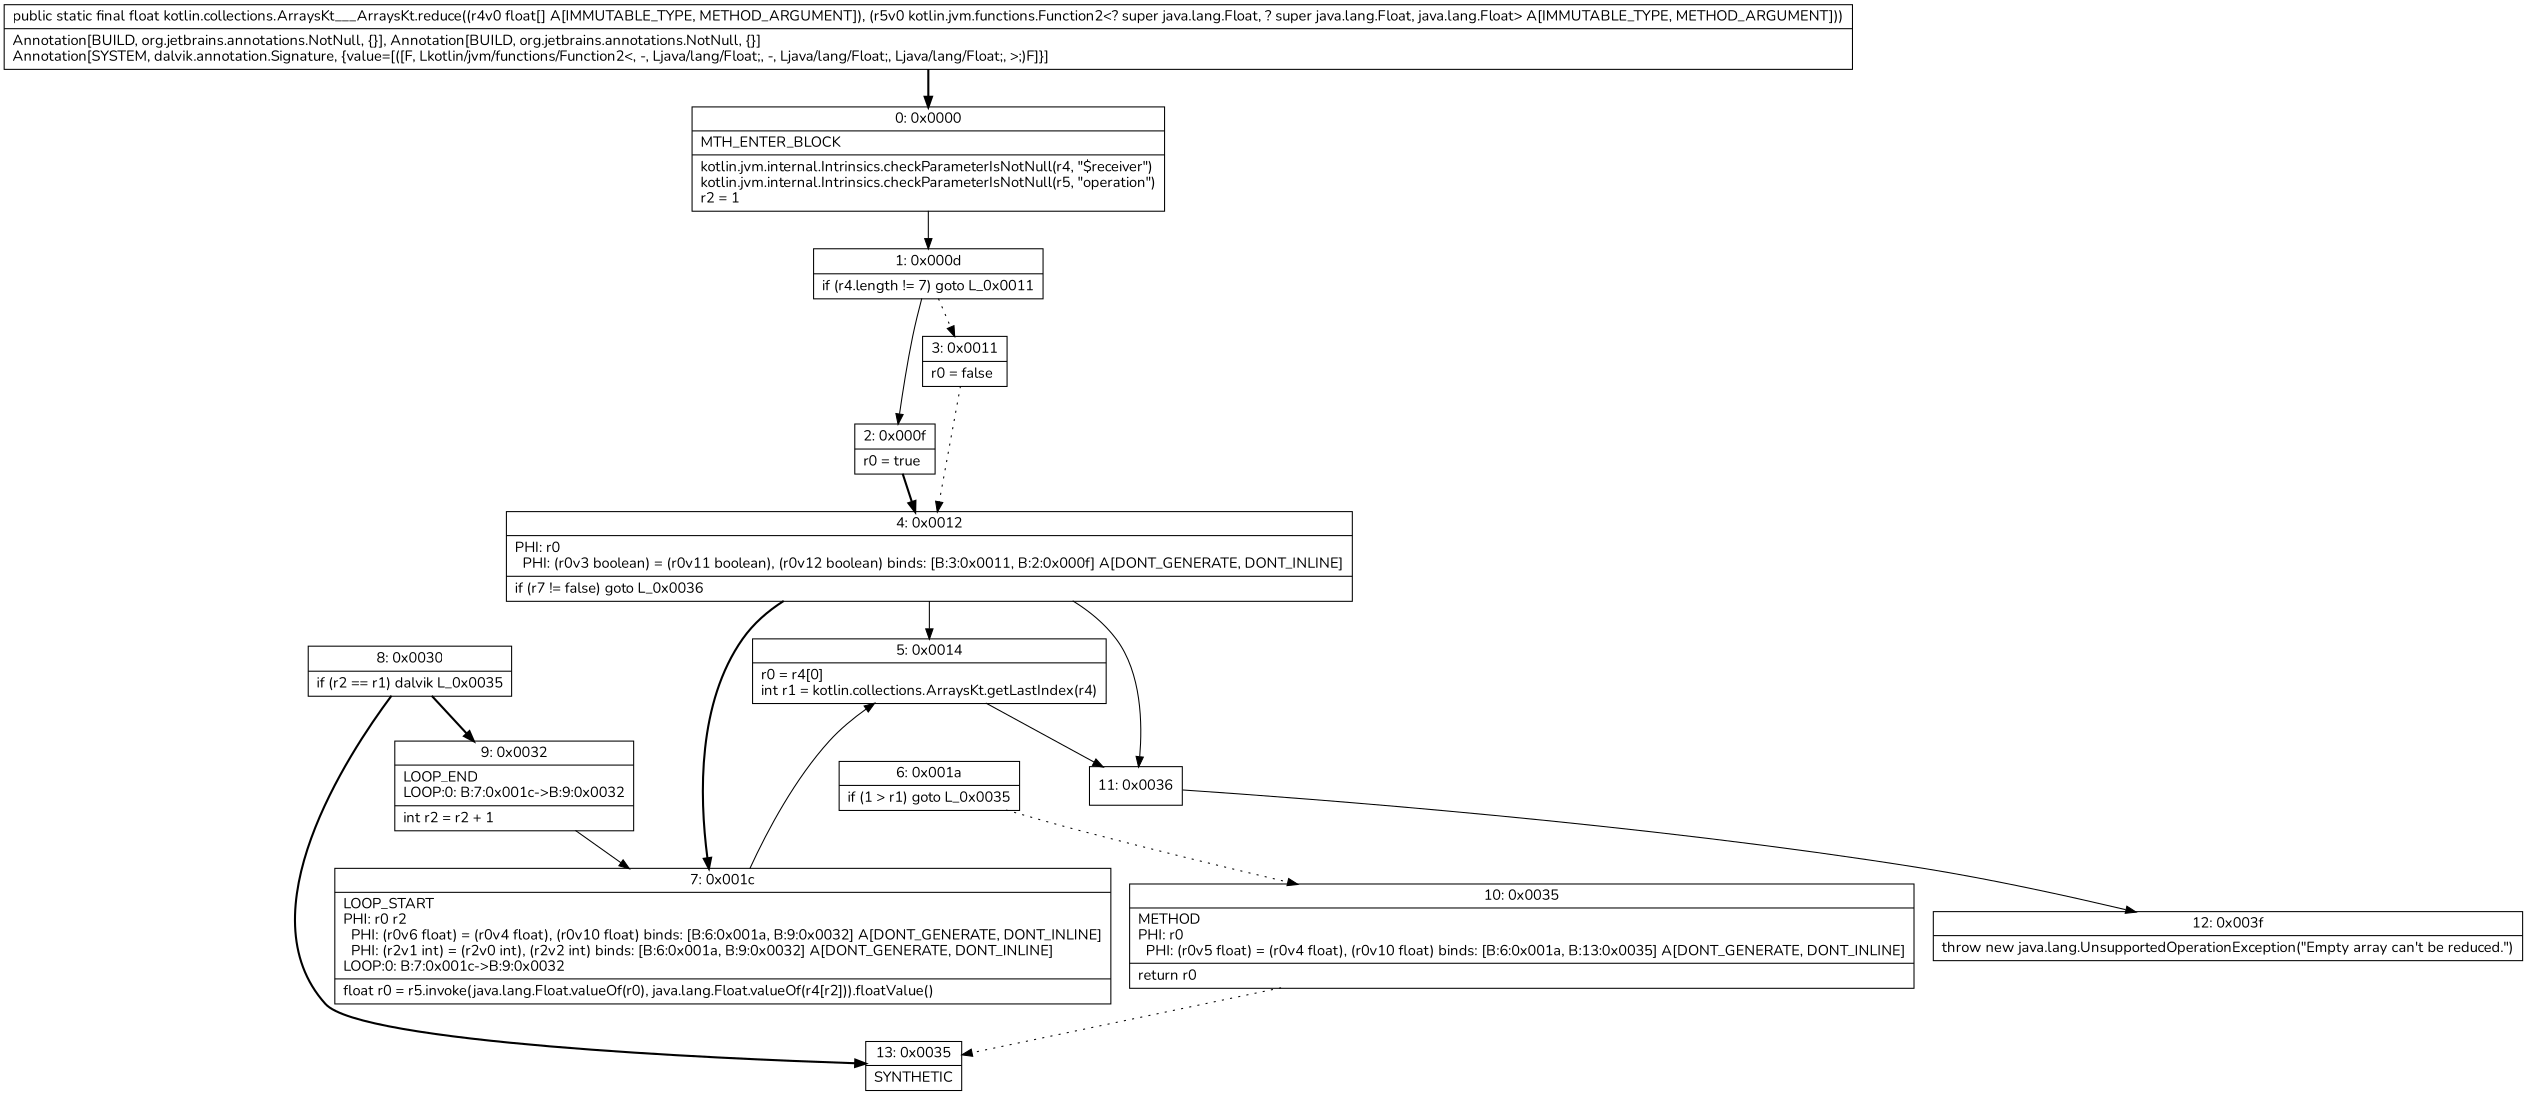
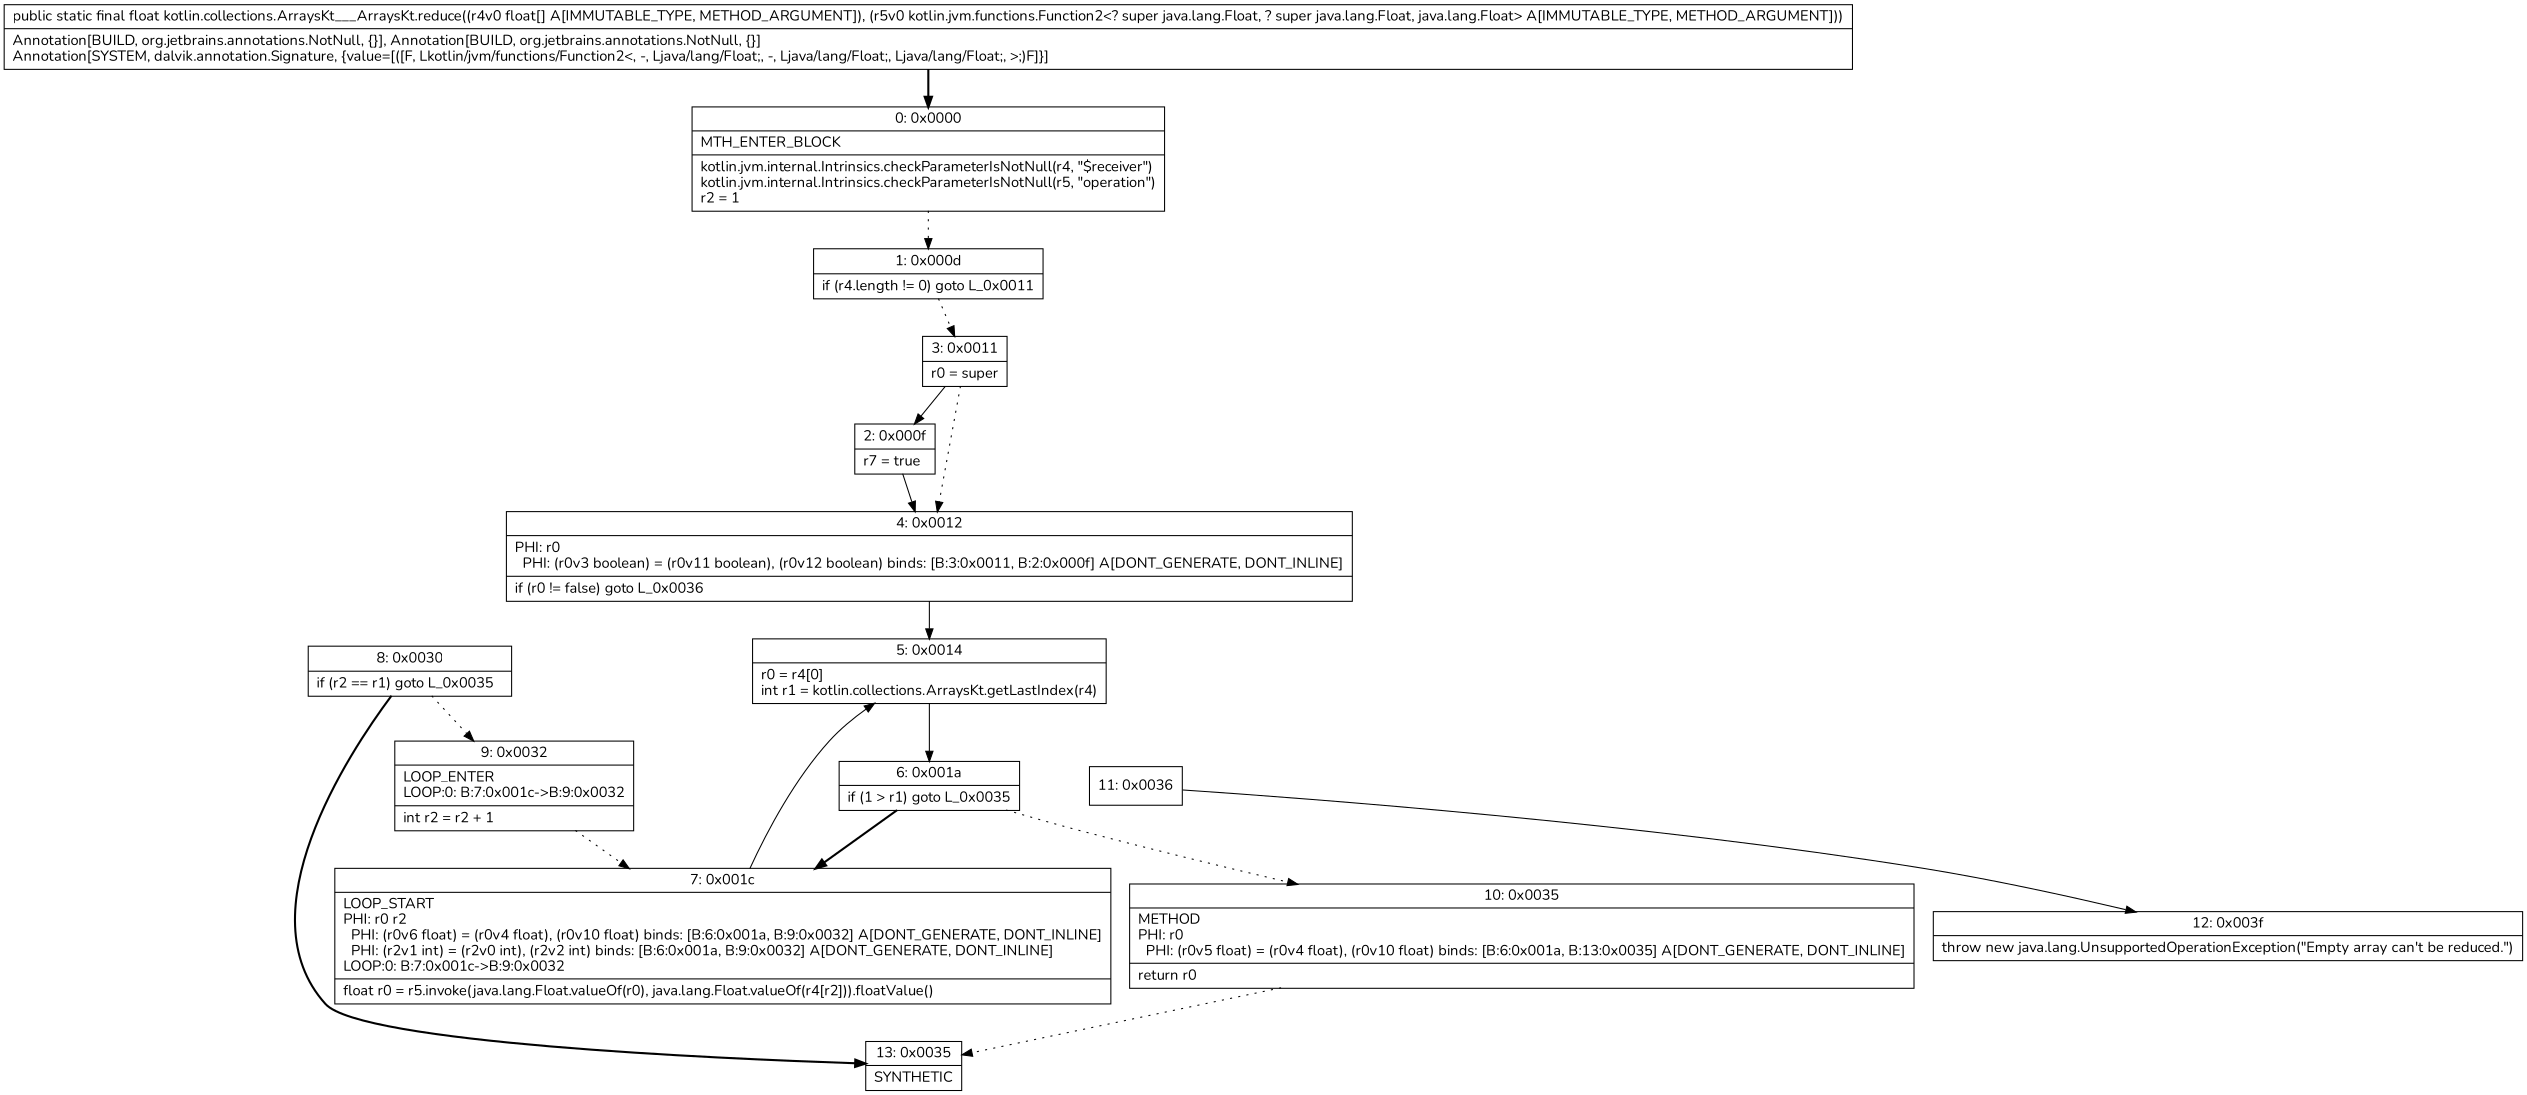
edge "0: 0x0000" -> "1: 0x000d": style solid -> dotted
node "1: 0x000d": text "if (r4.length != 7) goto L_0x0011" -> "if (r4.length != 0) goto L_0x0011"
edge "1: 0x000d" -> "2: 0x000f": now "3: 0x0011" -> "2: 0x000f"
node "3: 0x0011": text "r0 = false" -> "r0 = super"
node "2: 0x000f": text "r0 = true" -> "r7 = true"
edge "2: 0x000f" -> "4: 0x0012": style bold -> solid
node "4: 0x0012": text "if (r7 != false) goto L_0x0036" -> "if (r0 != false) goto L_0x0036"
edge "4: 0x0012" -> "11: 0x0036": removed
node "8: 0x0030": text "if (r2 == r1) dalvik L_0x0035" -> "if (r2 == r1) goto L_0x0035"
edge "8: 0x0030" -> "9: 0x0032": style bold -> dotted
edge "4: 0x0012" -> "7: 0x001c": now "6: 0x001a" -> "7: 0x001c"
edge "5: 0x0014" -> "11: 0x0036": now "5: 0x0014" -> "6: 0x001a"
node "9: 0x0032": text "LOOP_END" -> "LOOP_ENTER"
edge "9: 0x0032" -> "7: 0x001c": style solid -> dotted
